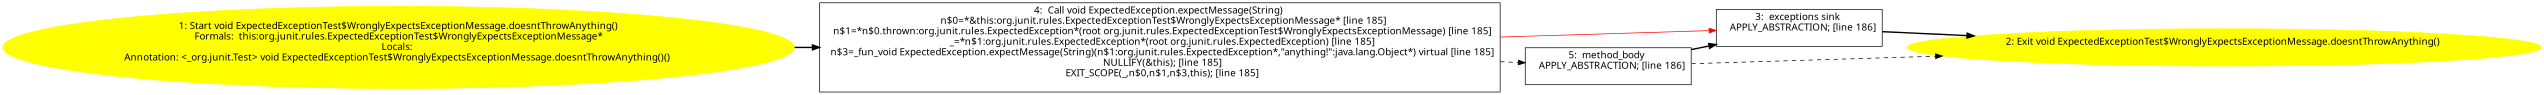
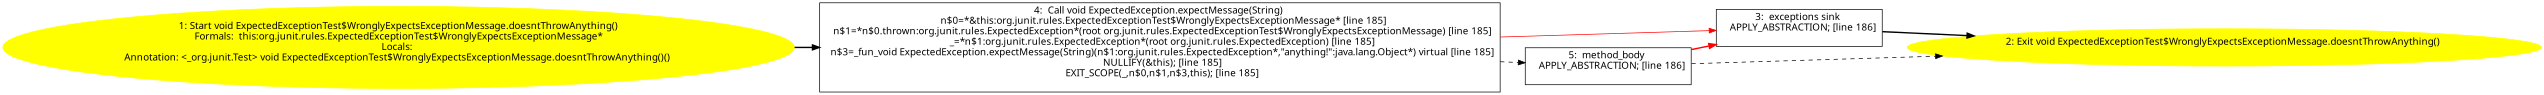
edge "5:  method_body APPLY_ABSTRACTION; [line 186]" -> "3:  exceptions sink APPLY_ABSTRACTION; [line 186]": color black -> red
